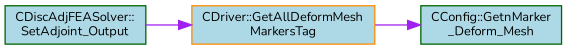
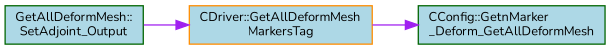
node "CDiscAdjFEASolver:: SetAdjoint_Output": label "CDiscAdjFEASolver:: SetAdjoint_Output" -> "GetAllDeformMesh:: SetAdjoint_Output"
node "CConfig::GetnMarker _Deform_Mesh": label "CConfig::GetnMarker _Deform_Mesh" -> "CConfig::GetnMarker _Deform_GetAllDeformMesh"
